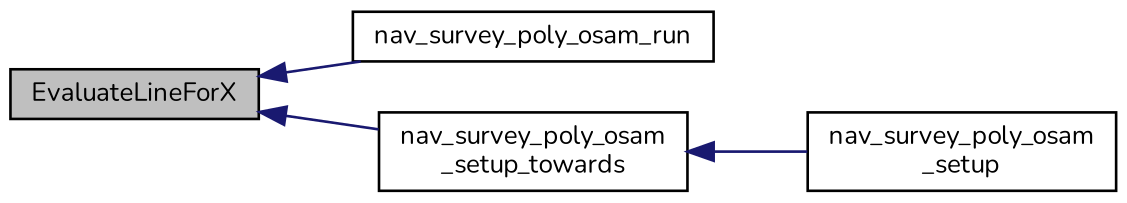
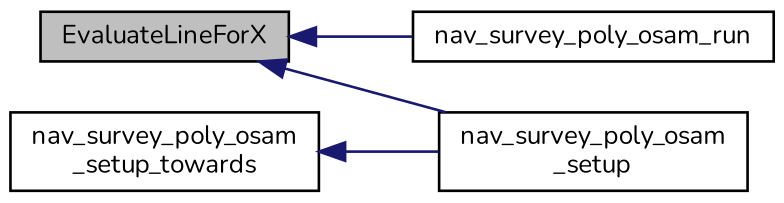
edge "nav_survey_poly_osam _setup_towards" -> "EvaluateLineForX": now "nav_survey_poly_osam _setup" -> "EvaluateLineForX"
